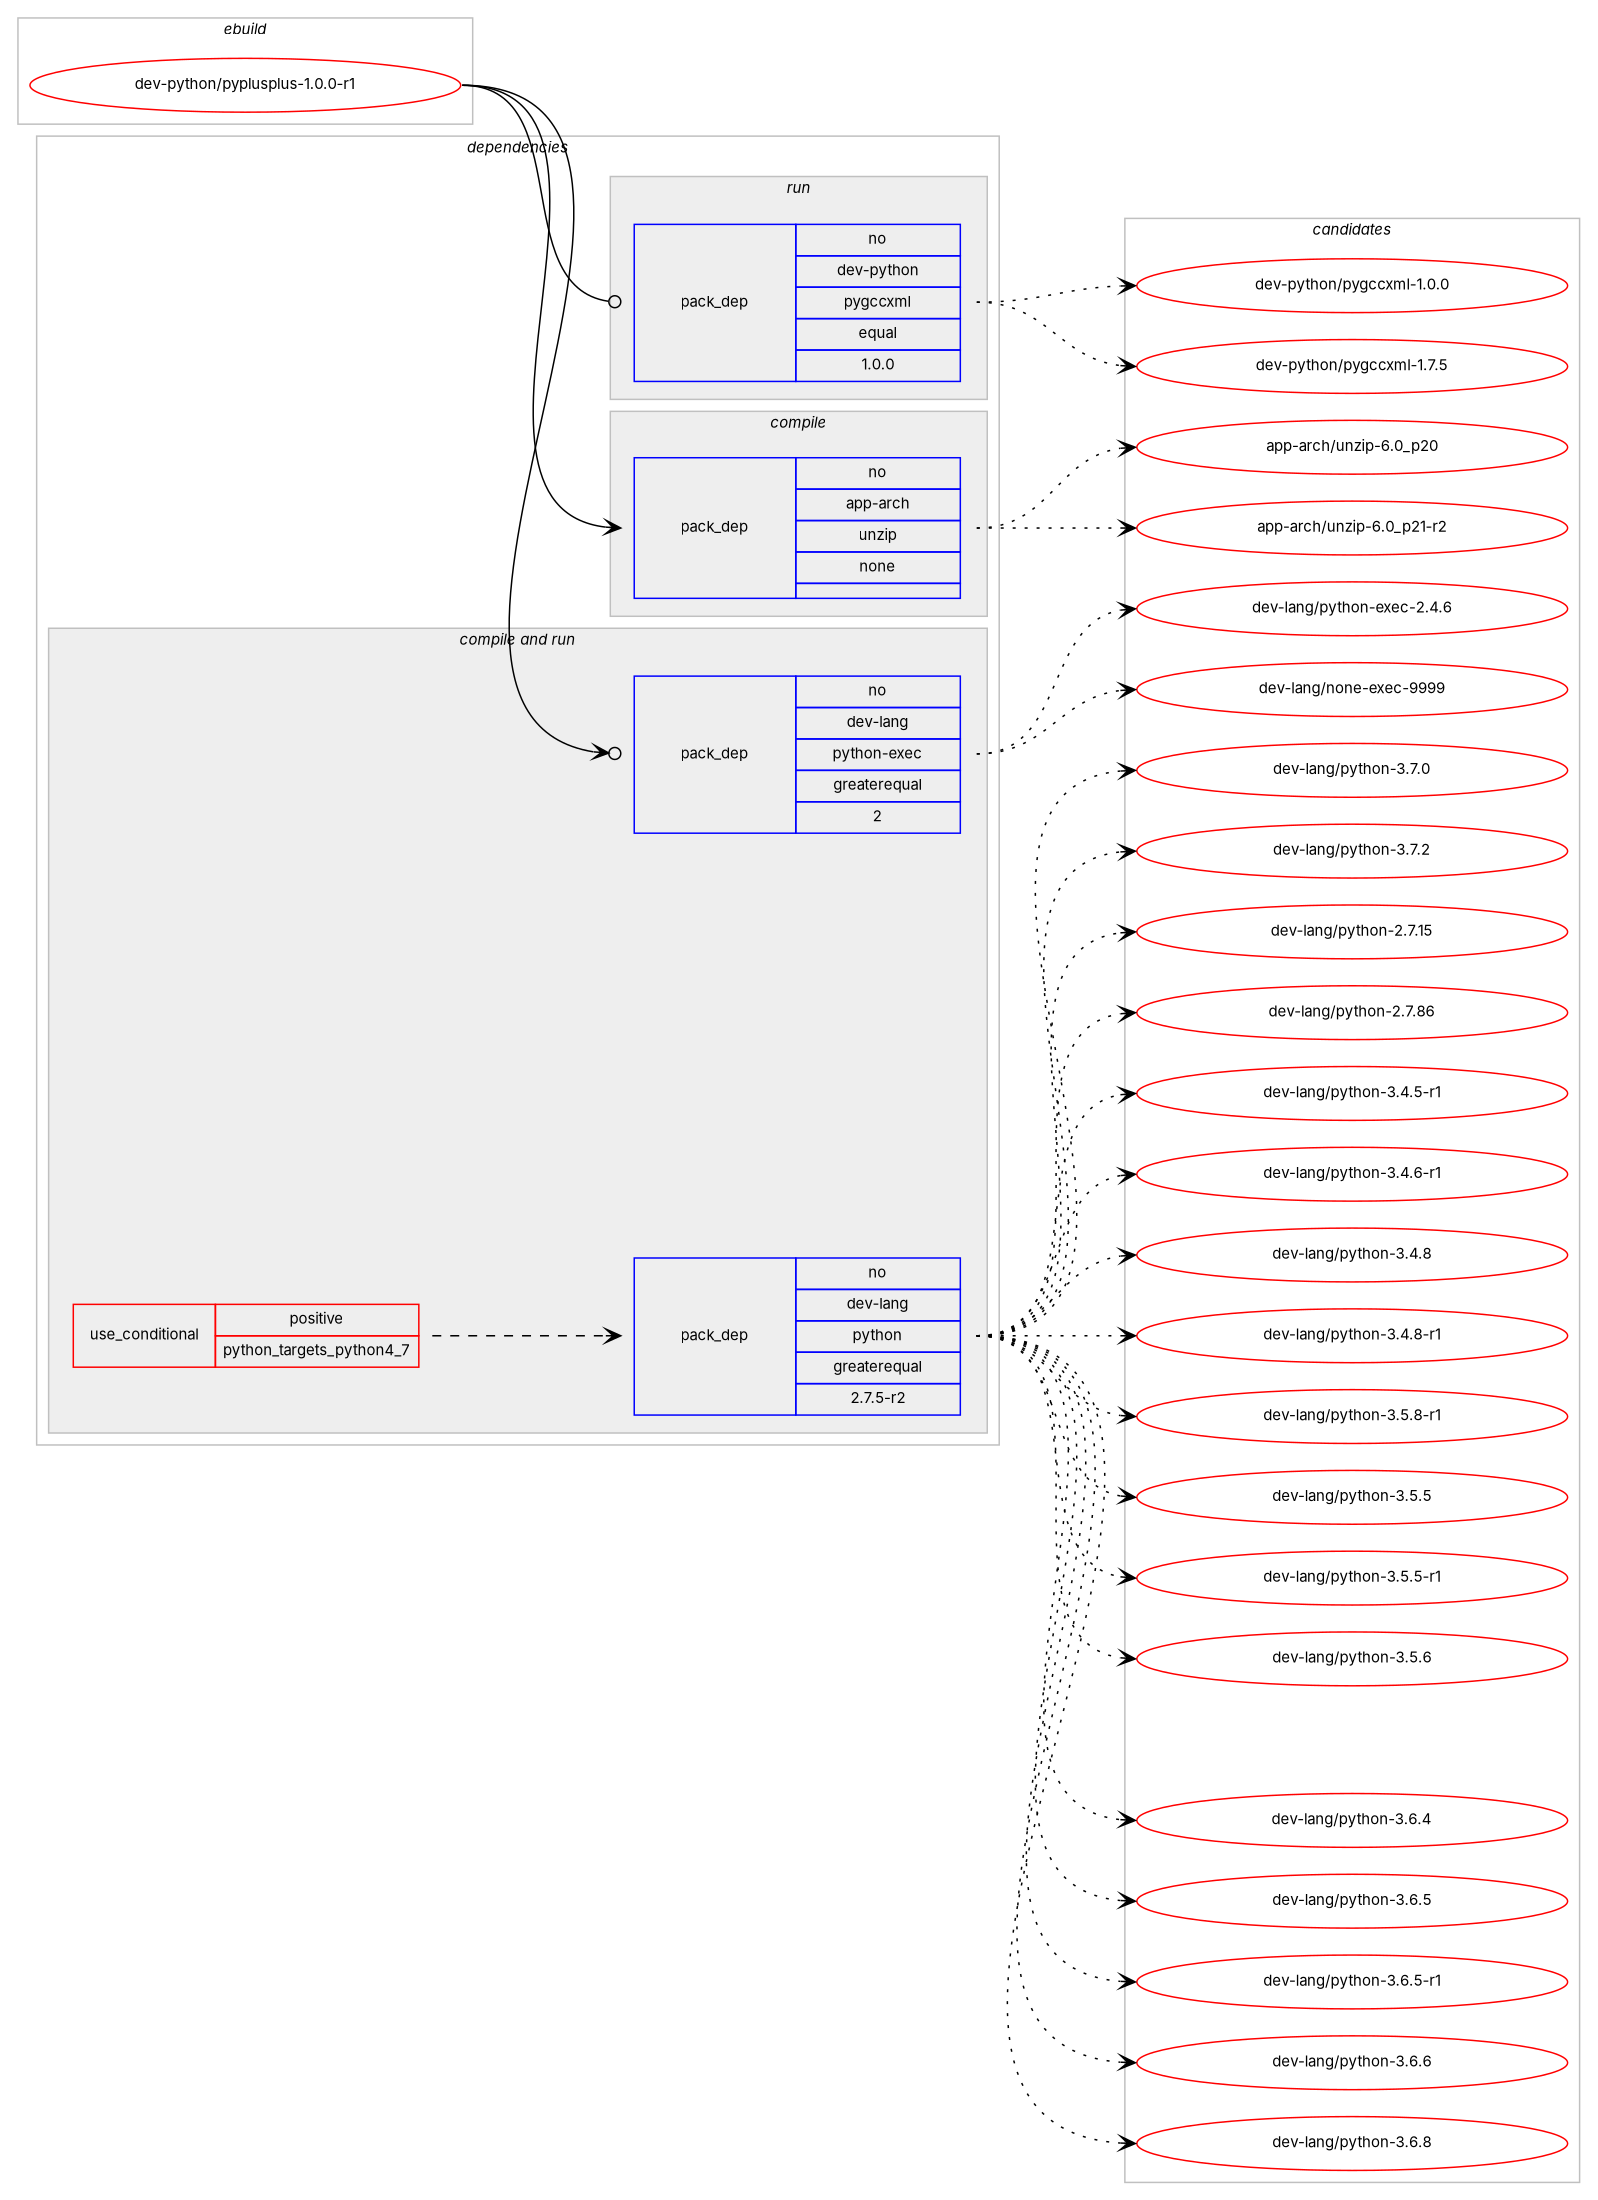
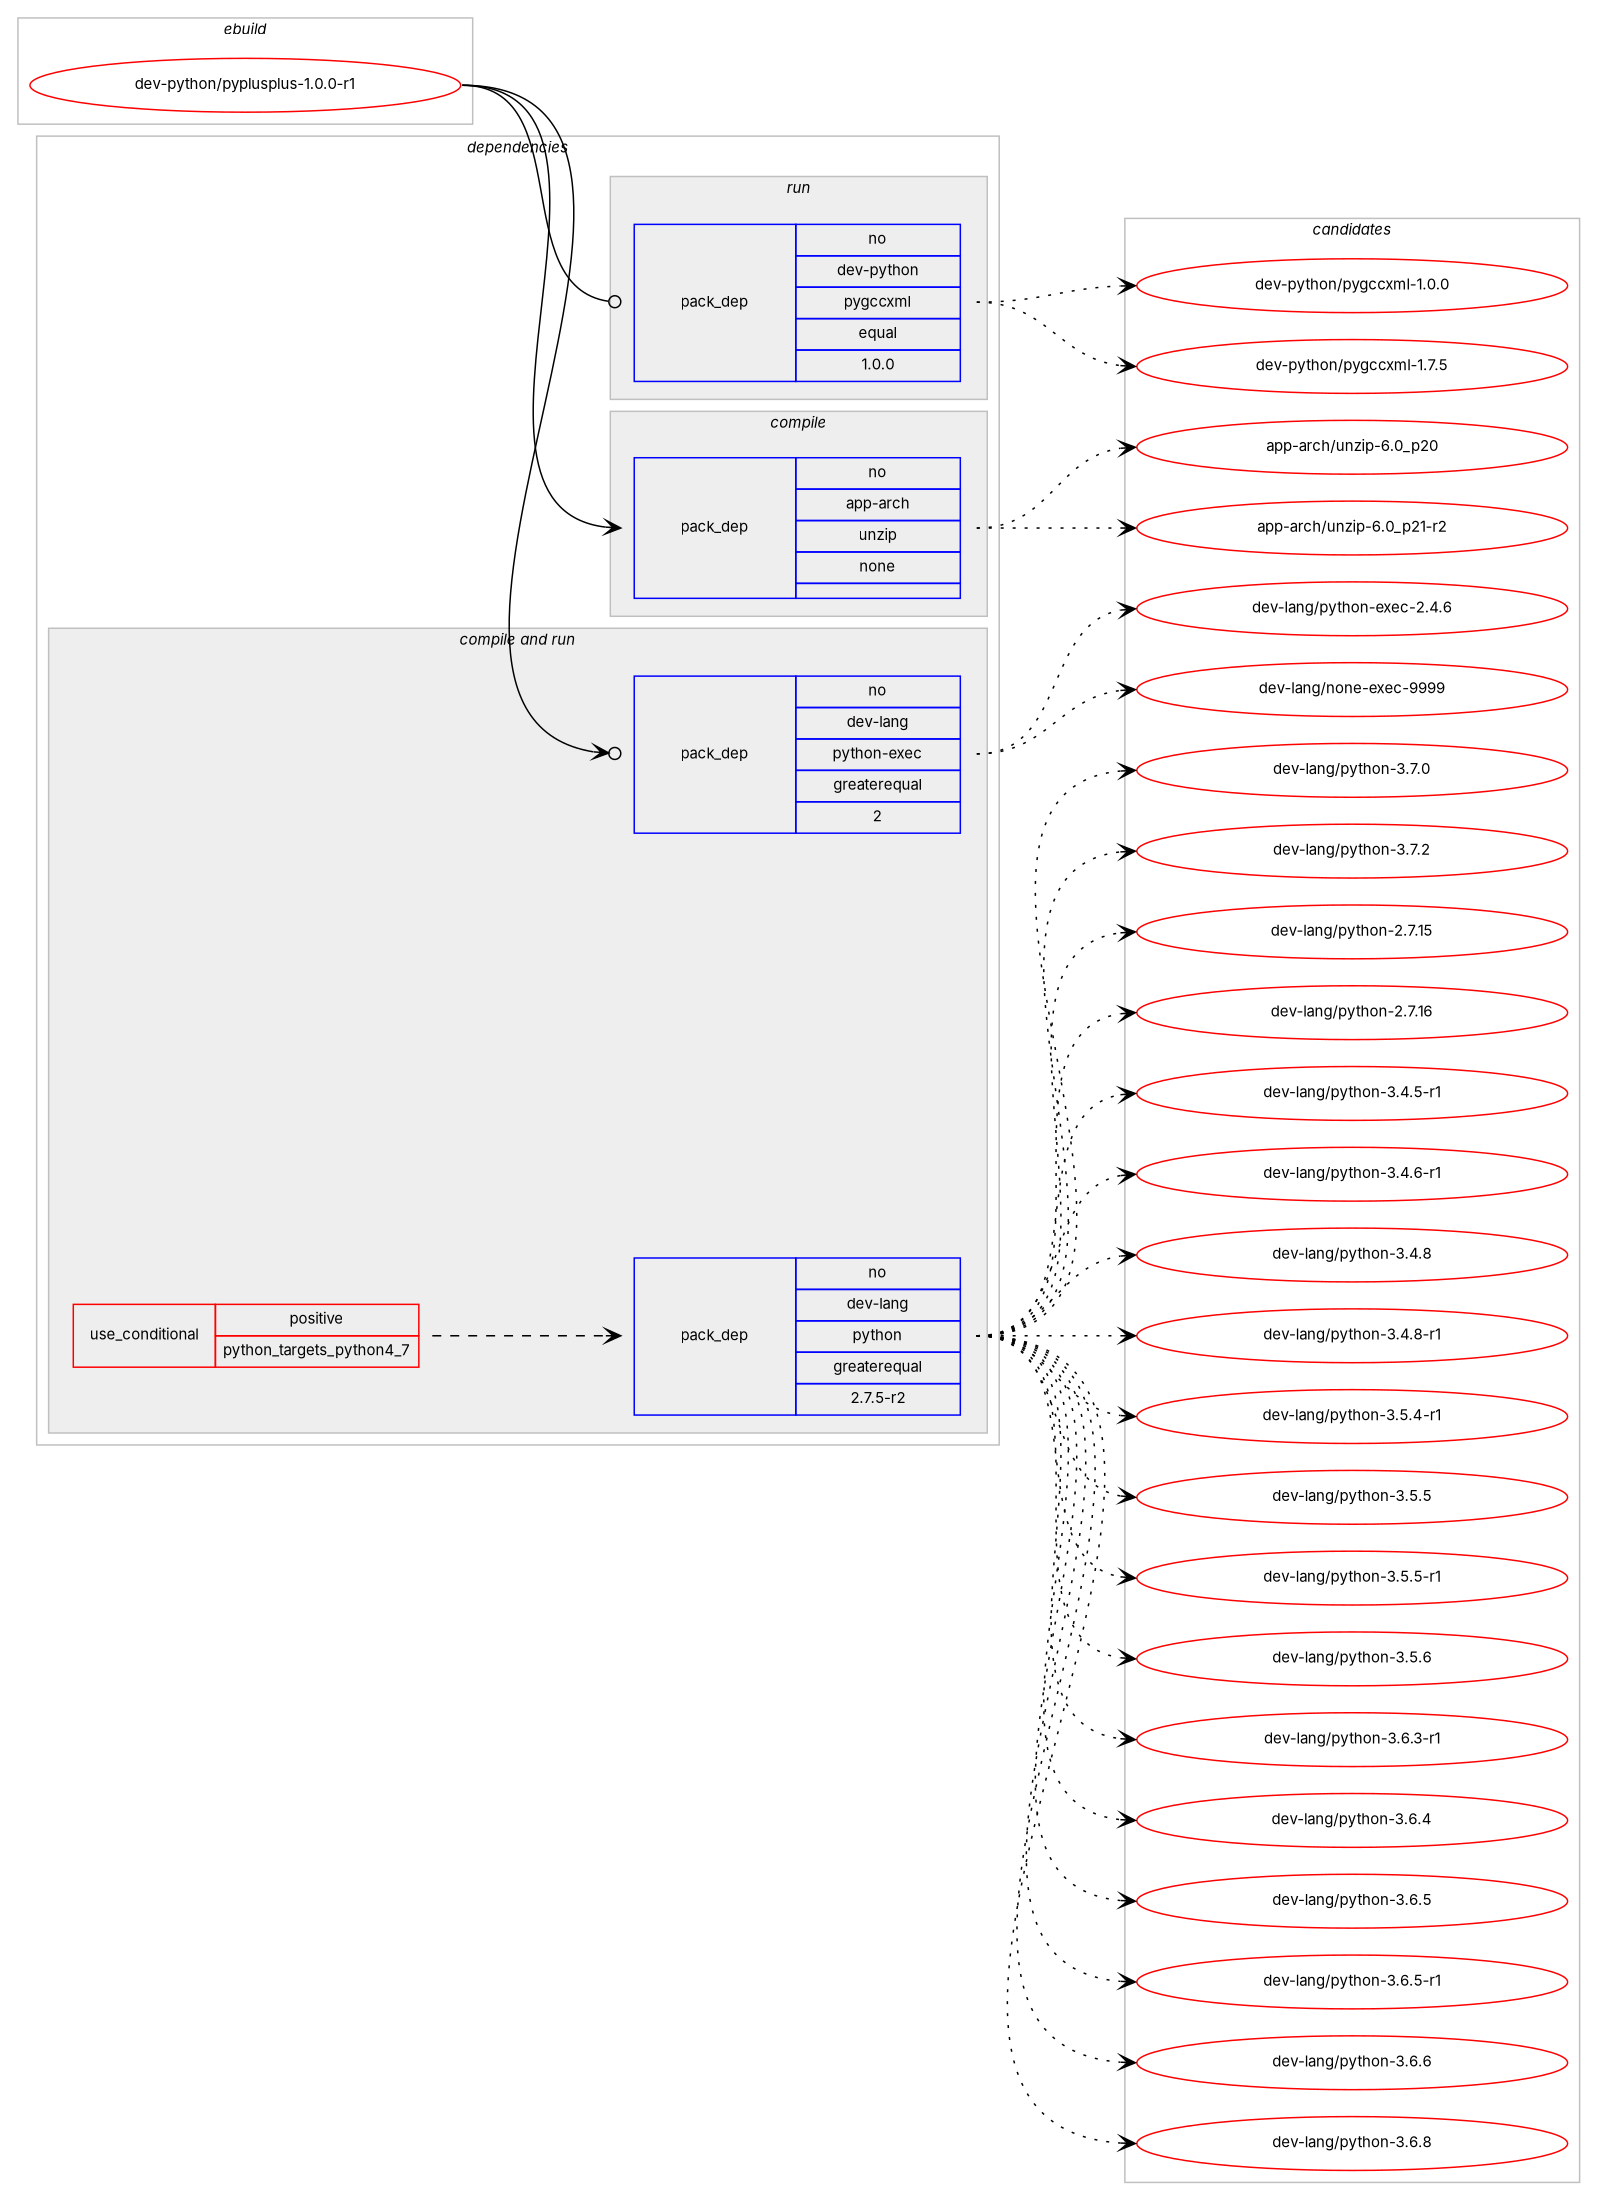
node "dev-lang/python-2.7.86": label "dev-lang/python-2.7.86" -> "dev-lang/python-2.7.16"
node "dev-lang/python-3.5.8-r1": label "dev-lang/python-3.5.8-r1" -> "dev-lang/python-3.5.4-r1"
node "dev-lang/python-3.6.3-r1": added
